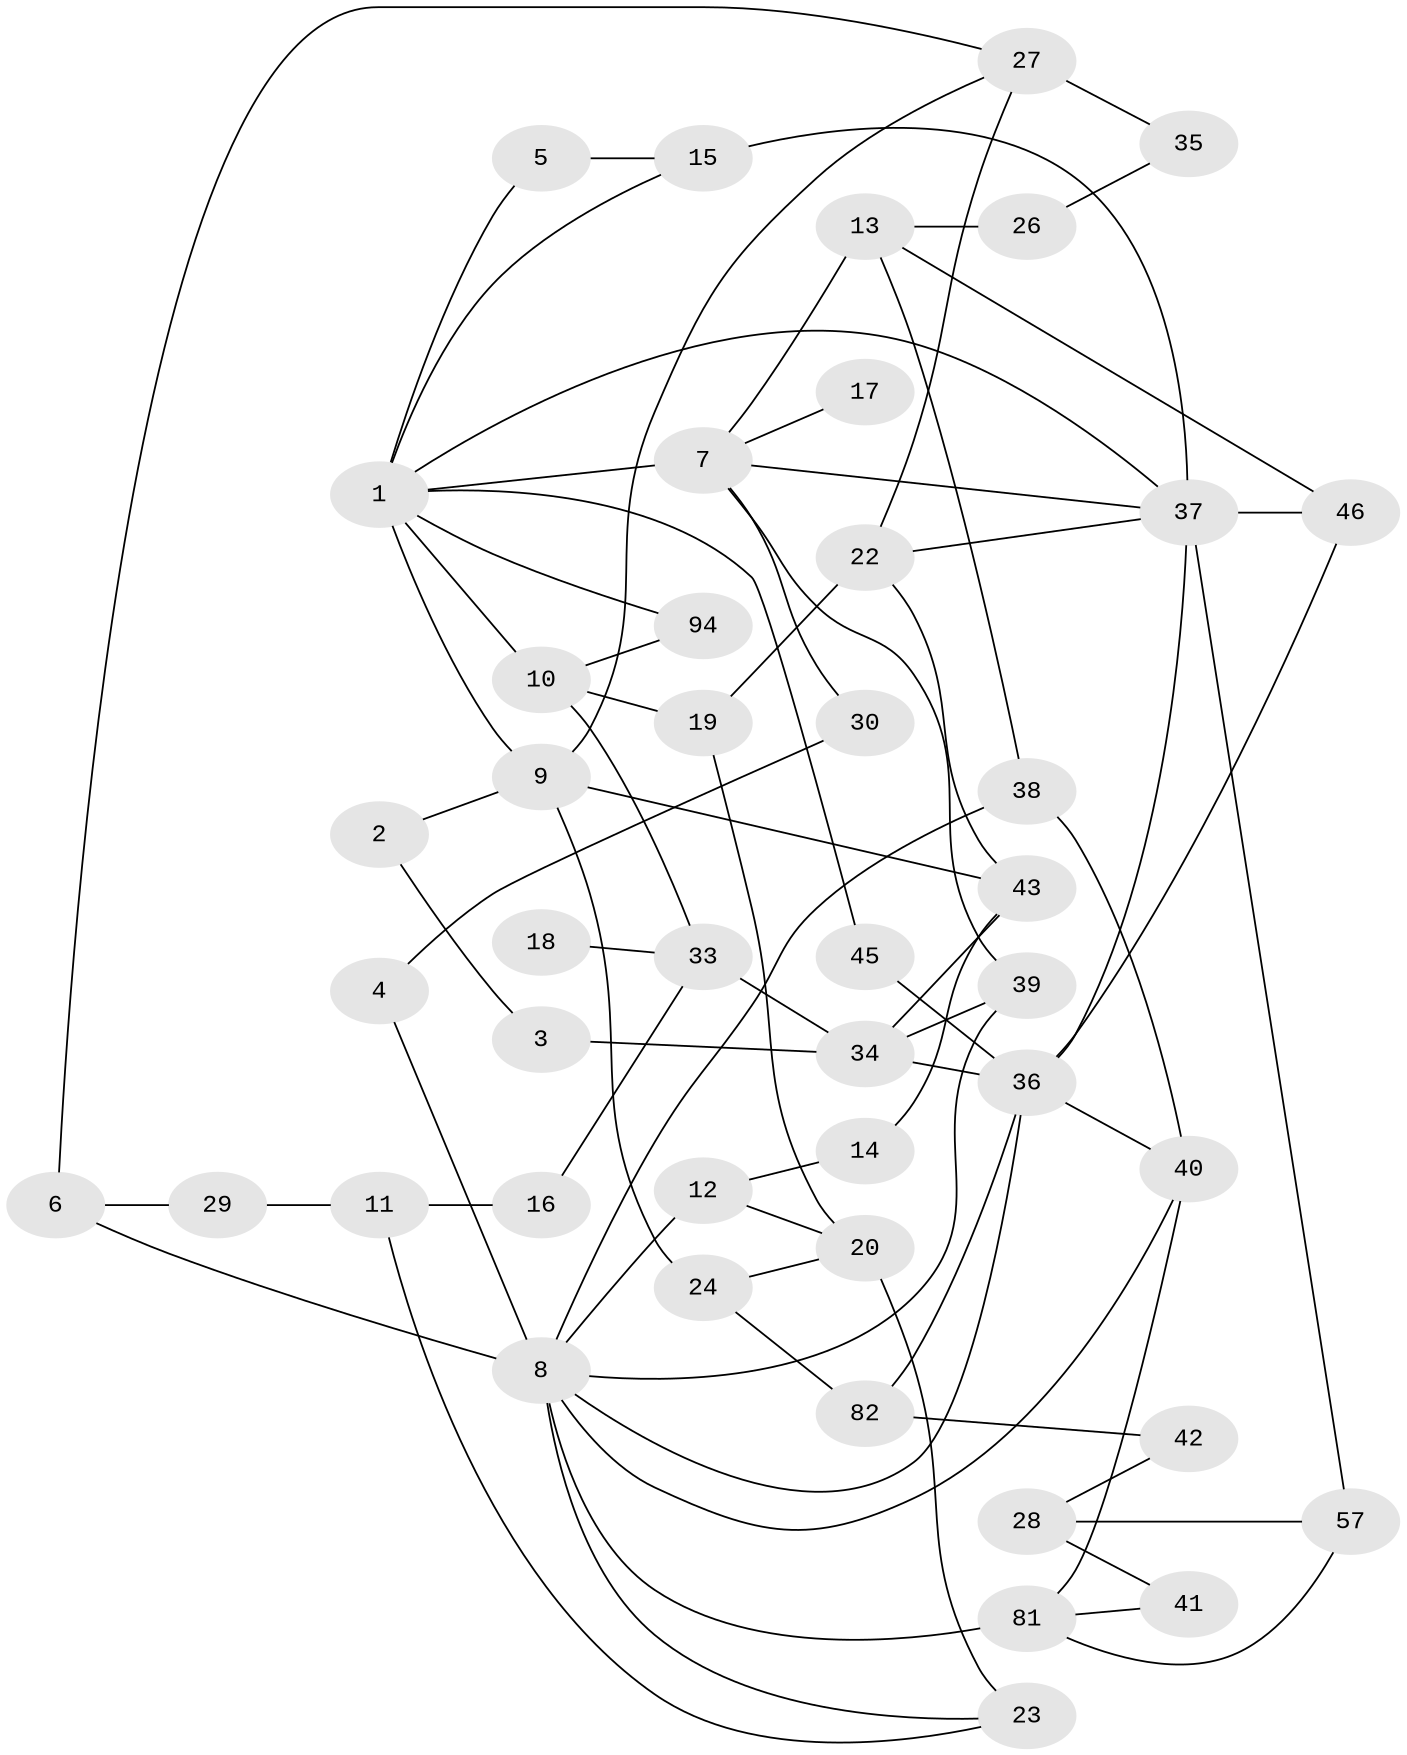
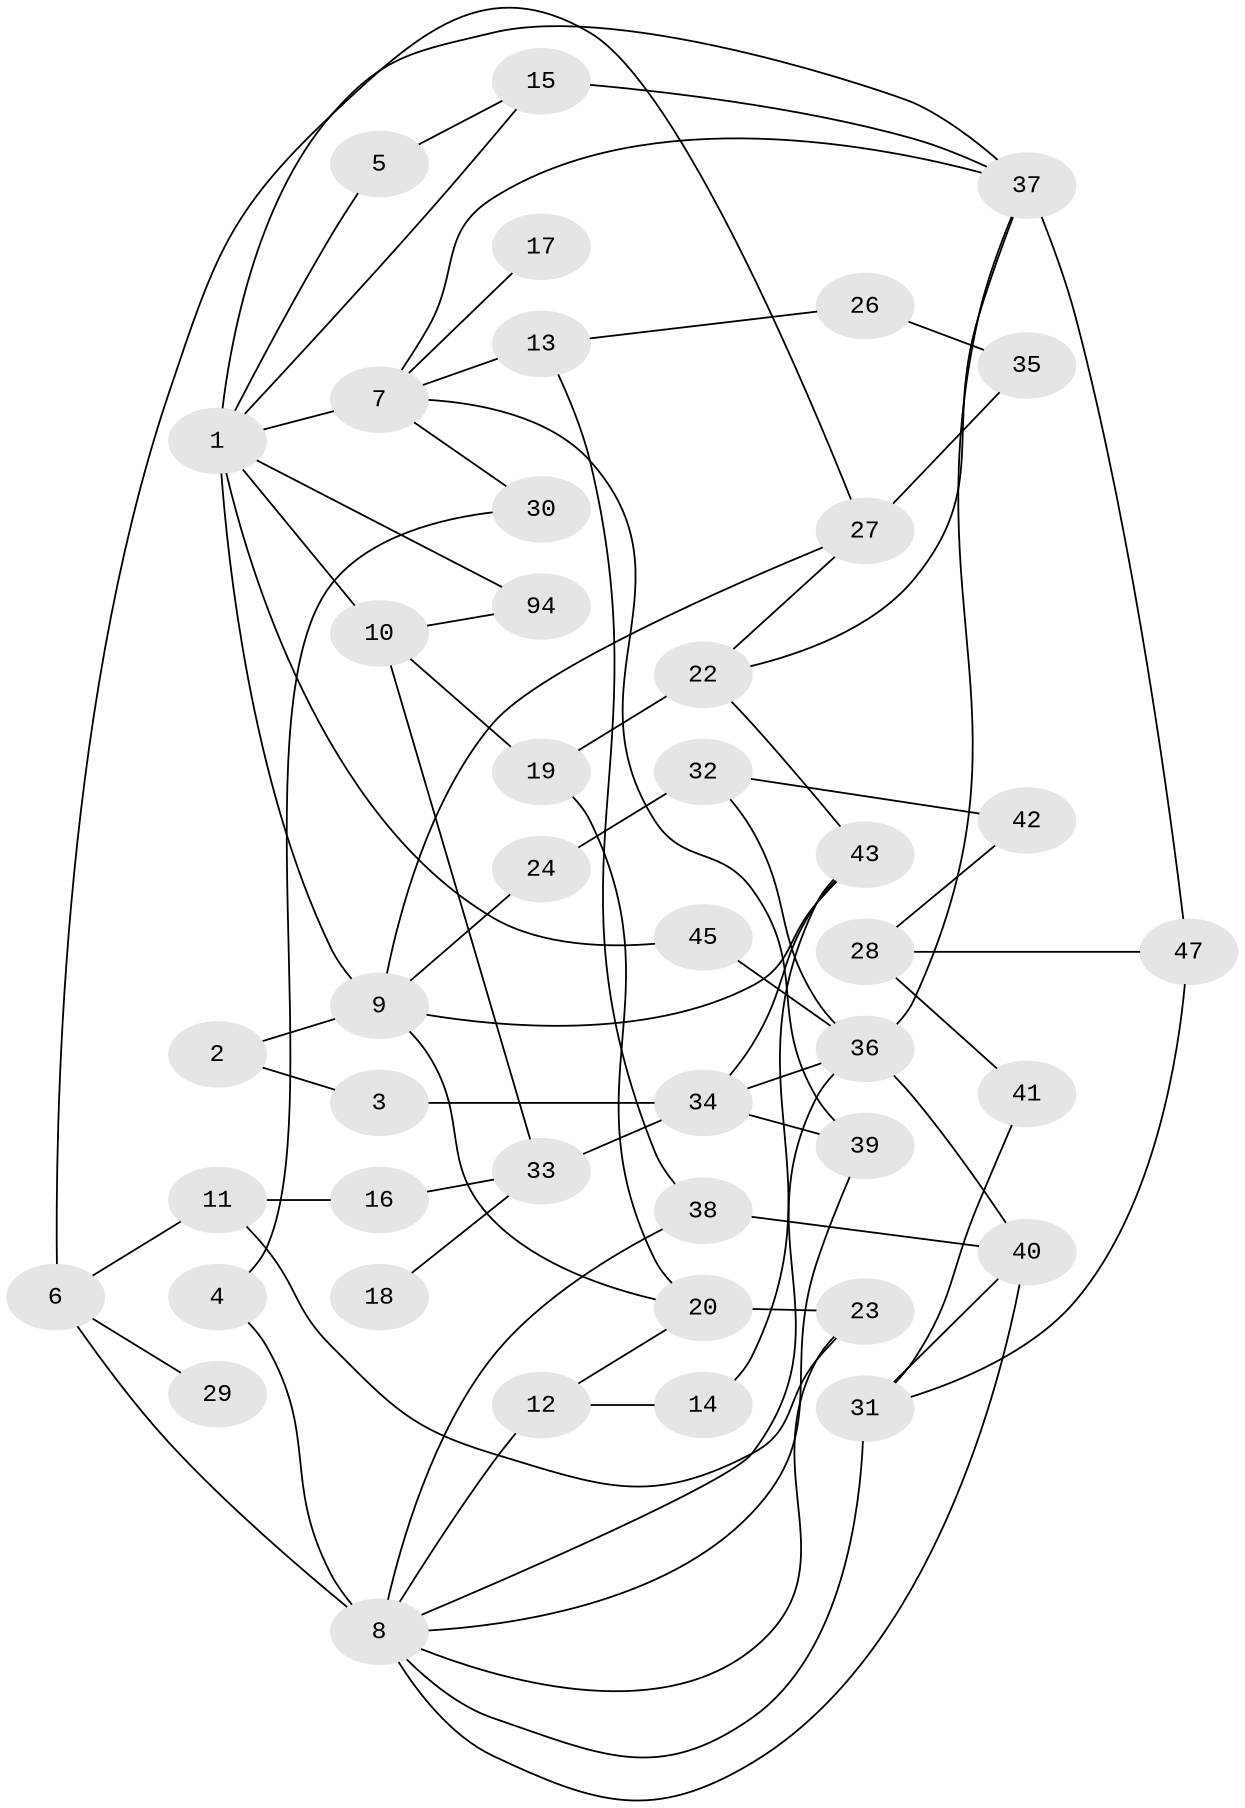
node "46": removed
edge "29" -- "11": now "6" -- "11"
edge "20" -- "24": now "20" -- "9"
node "82": label "82" -> "32"
node "57": label "57" -> "47"
node "81": label "81" -> "31"
